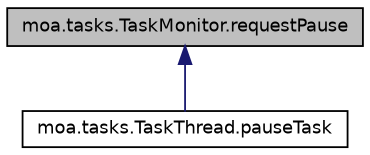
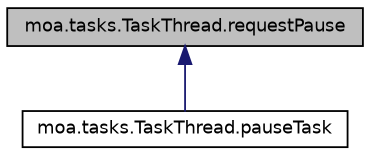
node "moa.tasks.TaskMonitor.requestPause": label "moa.tasks.TaskMonitor.requestPause" -> "moa.tasks.TaskThread.requestPause"
